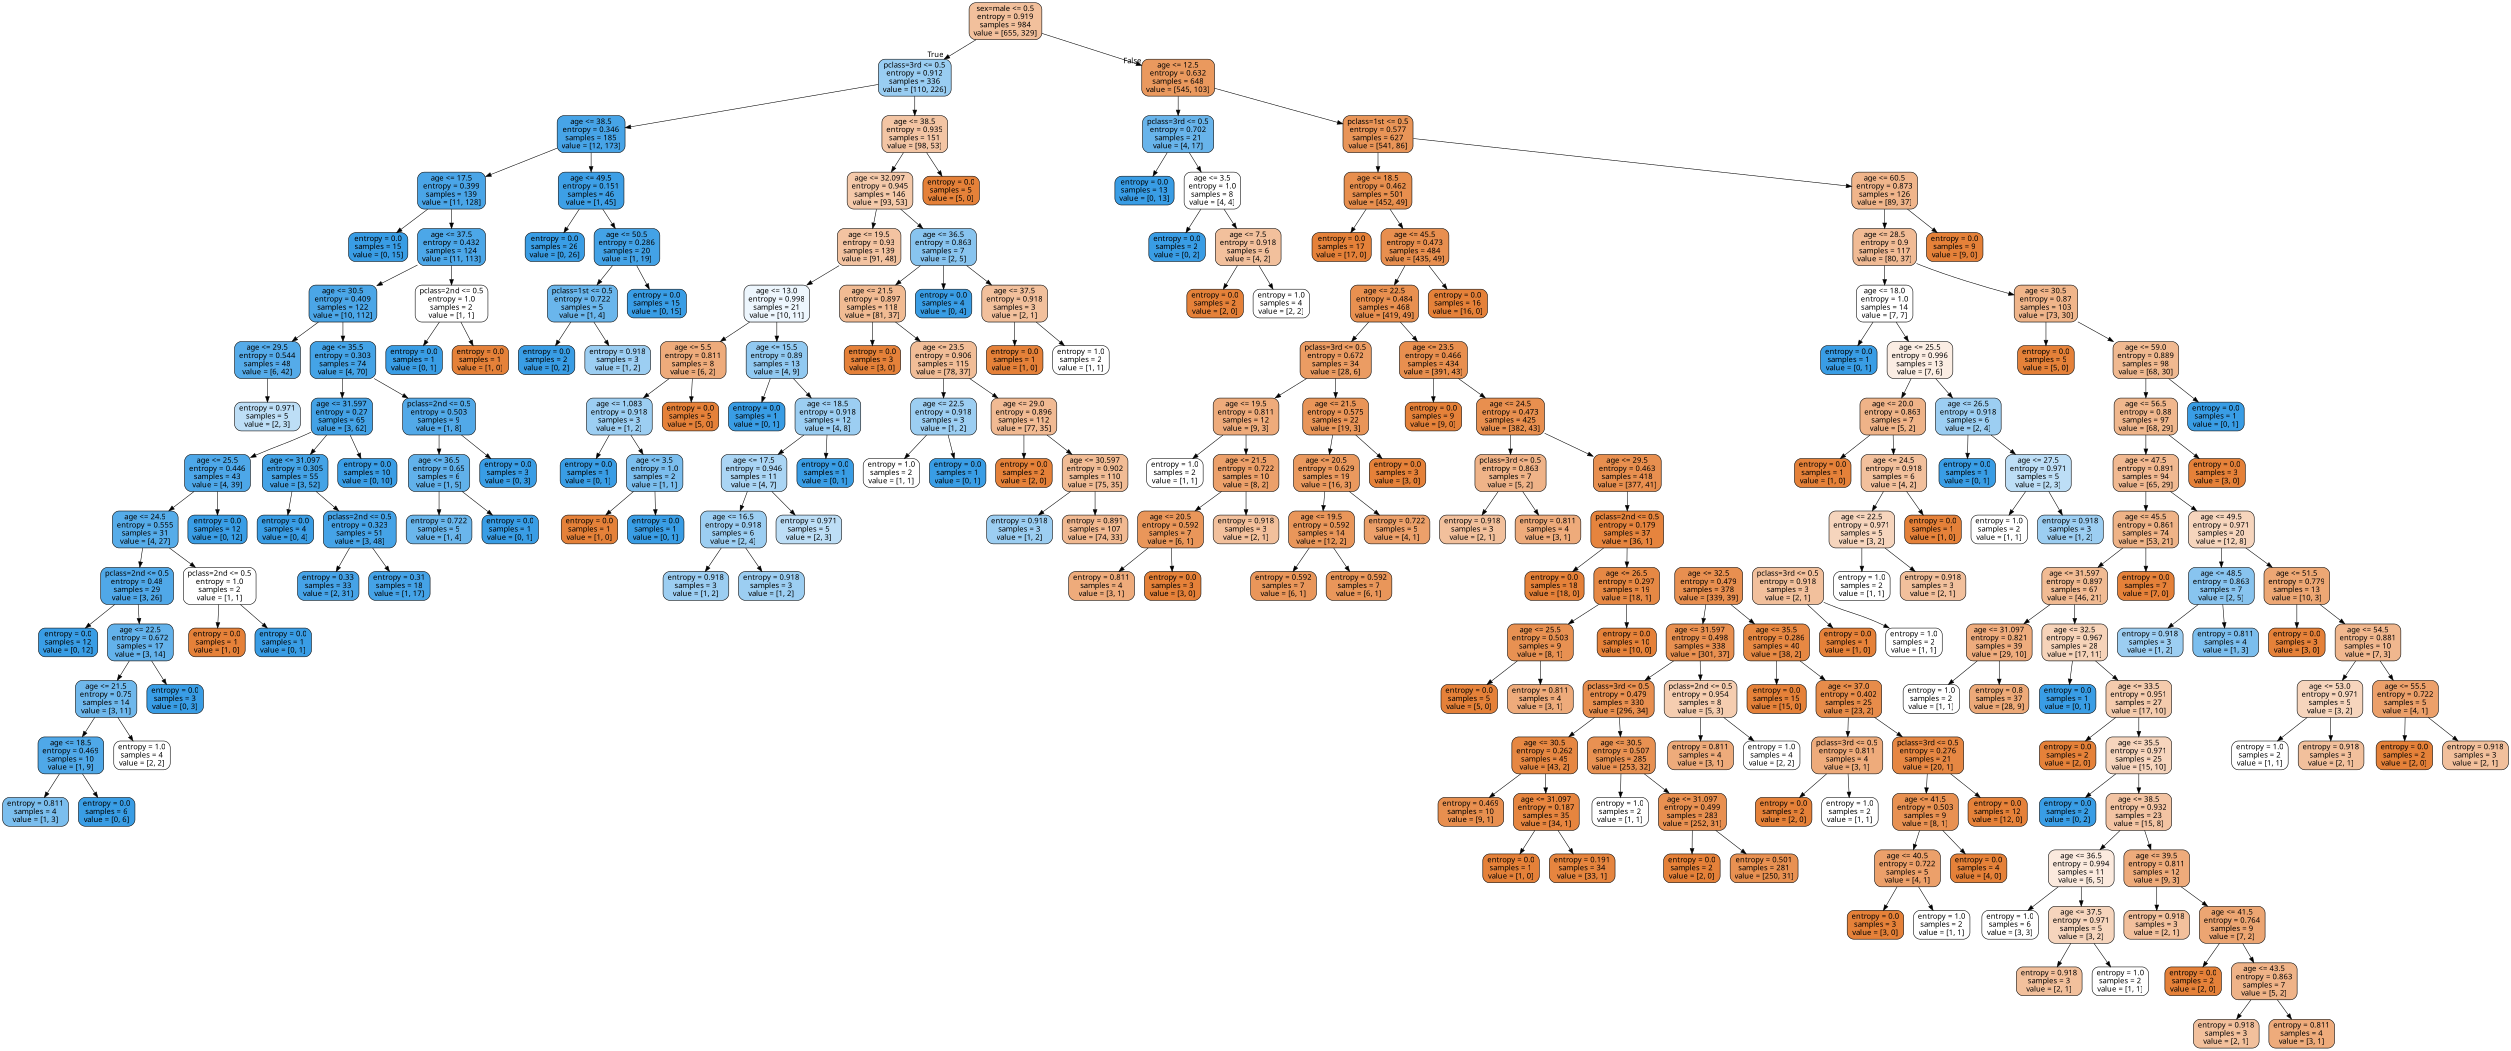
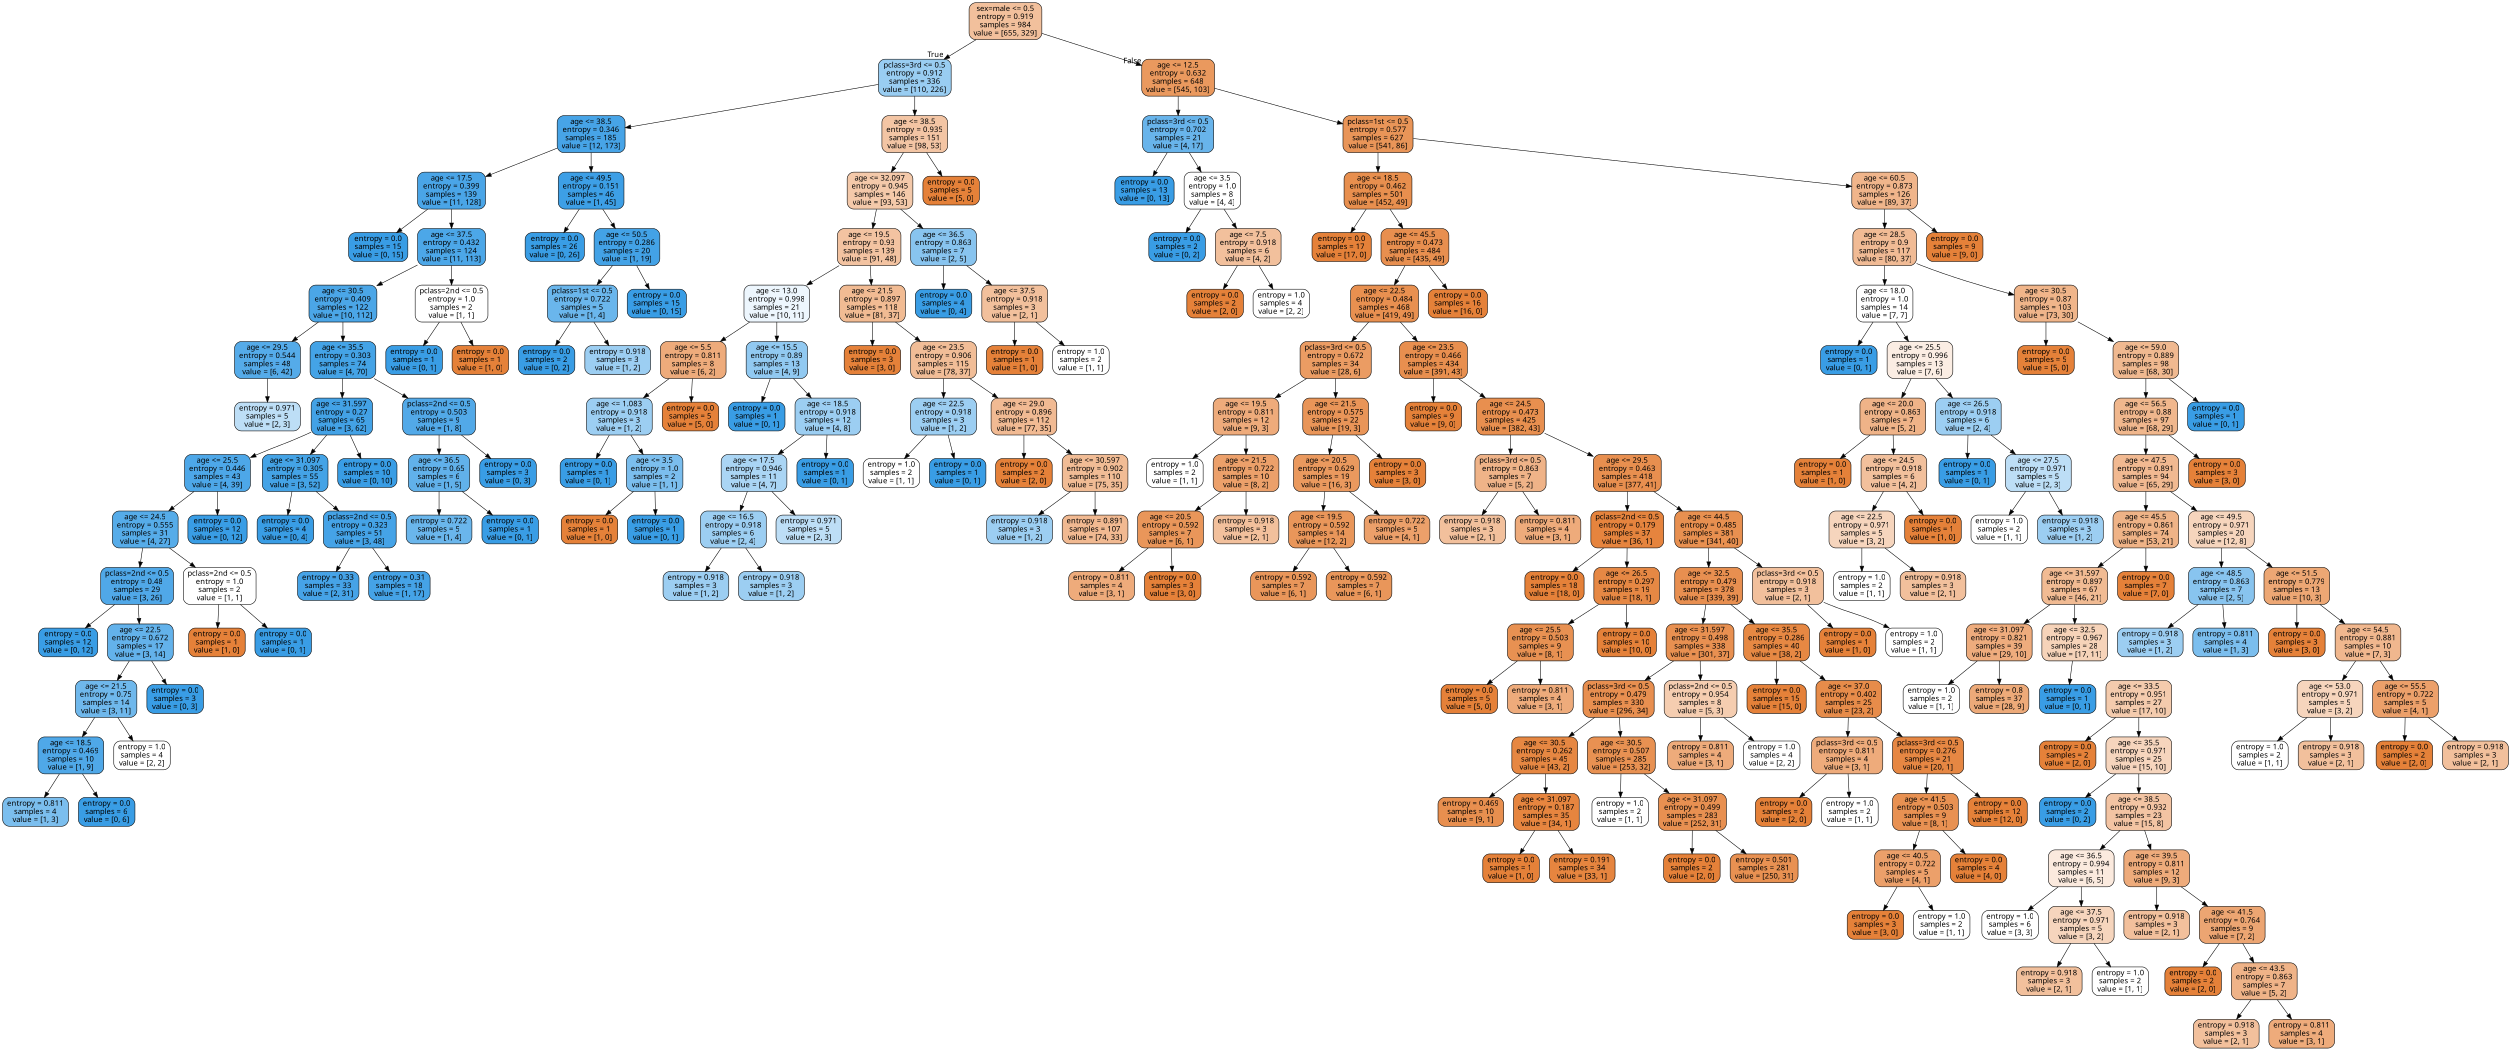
edge "age <= 36.5 entropy = 0.863 samples = 7 value = [2, 5]" -> "age <= 21.5 entropy = 0.897 samples = 118 value = [81, 37]": now "age <= 19.5 entropy = 0.93 samples = 139 value = [91, 48]" -> "age <= 21.5 entropy = 0.897 samples = 118 value = [81, 37]"
node "age <= 44.5 entropy = 0.485 samples = 381 value = [341, 40]": added
edge "age <= 32.5 entropy = 0.967 samples = 28 value = [17, 11]" -> "age <= 33.5 entropy = 0.951 samples = 27 value = [17, 10]": removed
